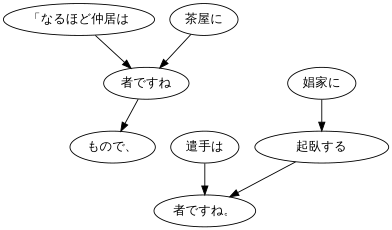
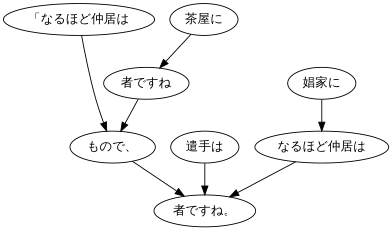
edge "「なるほど仲居は" -> "者ですね": now "「なるほど仲居は" -> "もので、"
node "起臥する": label "起臥する" -> "なるほど仲居は"
edge "もので、" -> "者ですね。": added
